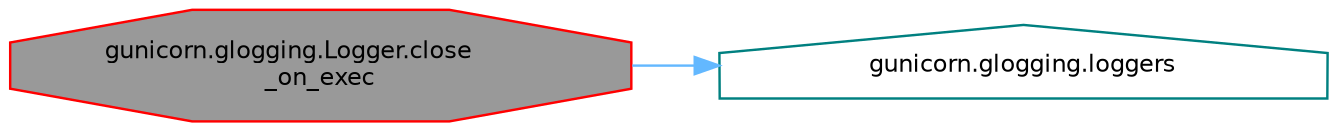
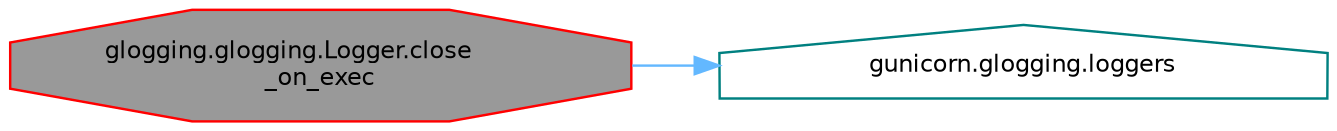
node "gunicorn.glogging.Logger.close _on_exec": label "gunicorn.glogging.Logger.close _on_exec" -> "glogging.glogging.Logger.close _on_exec"
